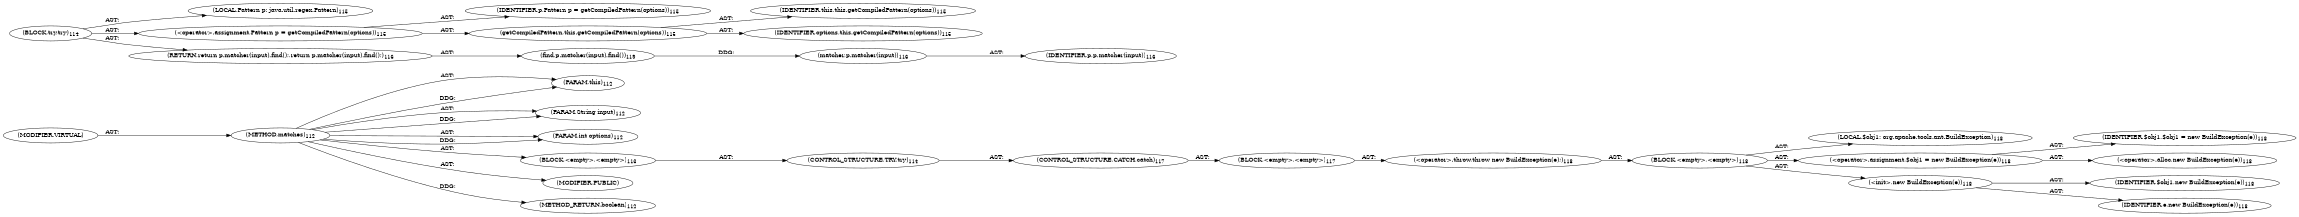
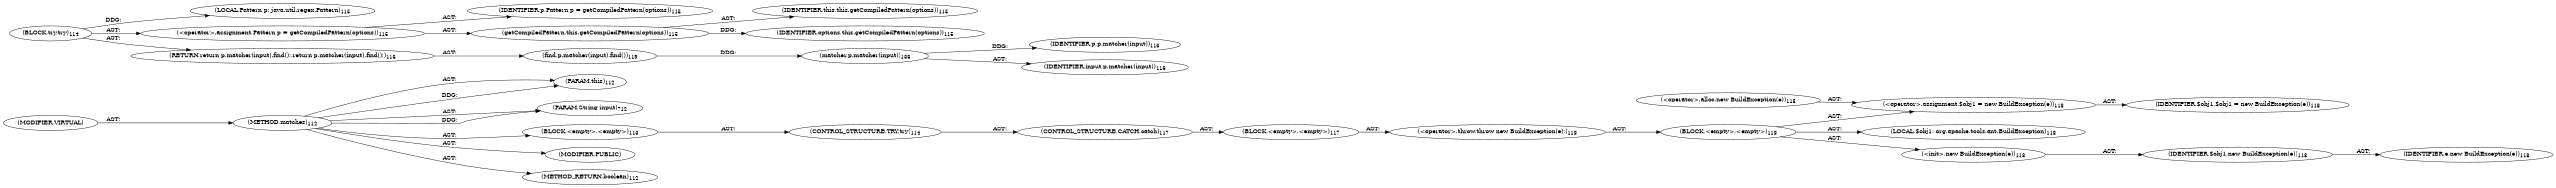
edge "(BLOCK,try,try)" -> "(LOCAL,Pattern p: java.util.regex.Pattern)": label "AST: " -> "DDG: "
edge "(getCompiledPattern,this.getCompiledPattern(options))" -> "(IDENTIFIER,options,this.getCompiledPattern(options))": label "AST: " -> "DDG: "
edge "(matcher,p.matcher(input))" -> "(IDENTIFIER,p,p.matcher(input))": label "AST: " -> "DDG: "
node "(matcher,p.matcher(input))": text "116" -> "136"
node "(IDENTIFIER,input,p.matcher(input))": added
node "(PARAM,String input)": text "112" -> "712"
node "(PARAM,int options)": removed
edge "(<operator>.assignment,$obj1 = new BuildException(e))" -> "(<operator>.alloc,new BuildException(e))": reversed
edge "(METHOD,matches)" -> "(METHOD_RETURN,boolean)": label "DDG: " -> "AST: "
edge "(<init>,new BuildException(e))" -> "(IDENTIFIER,e,new BuildException(e))": now "(IDENTIFIER,$obj1,new BuildException(e))" -> "(IDENTIFIER,e,new BuildException(e))"
